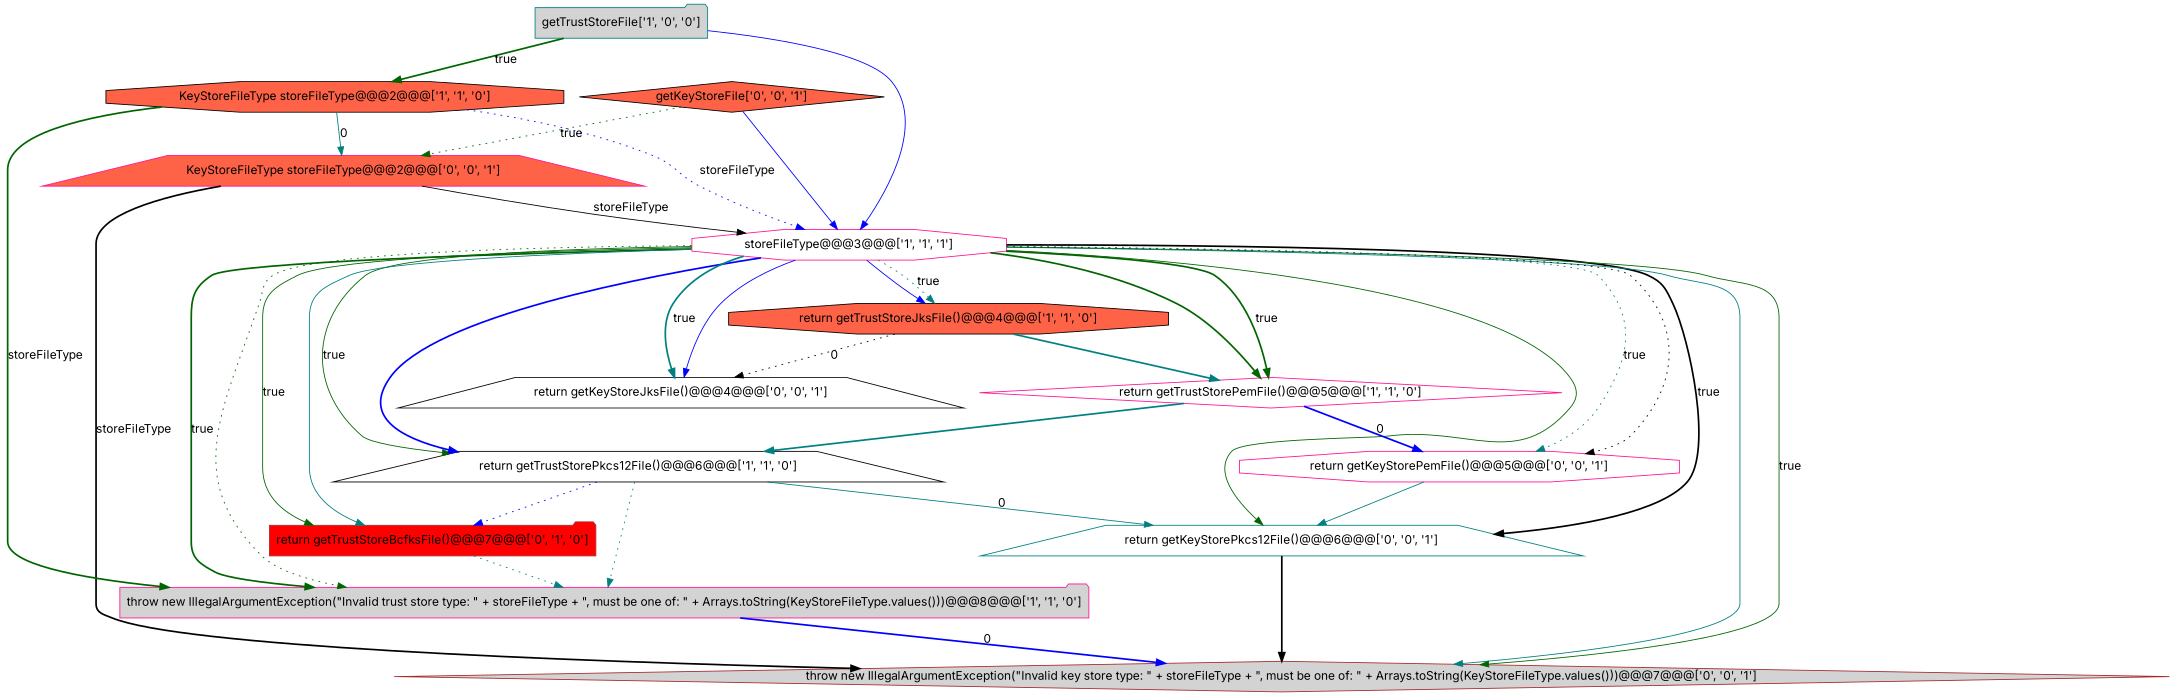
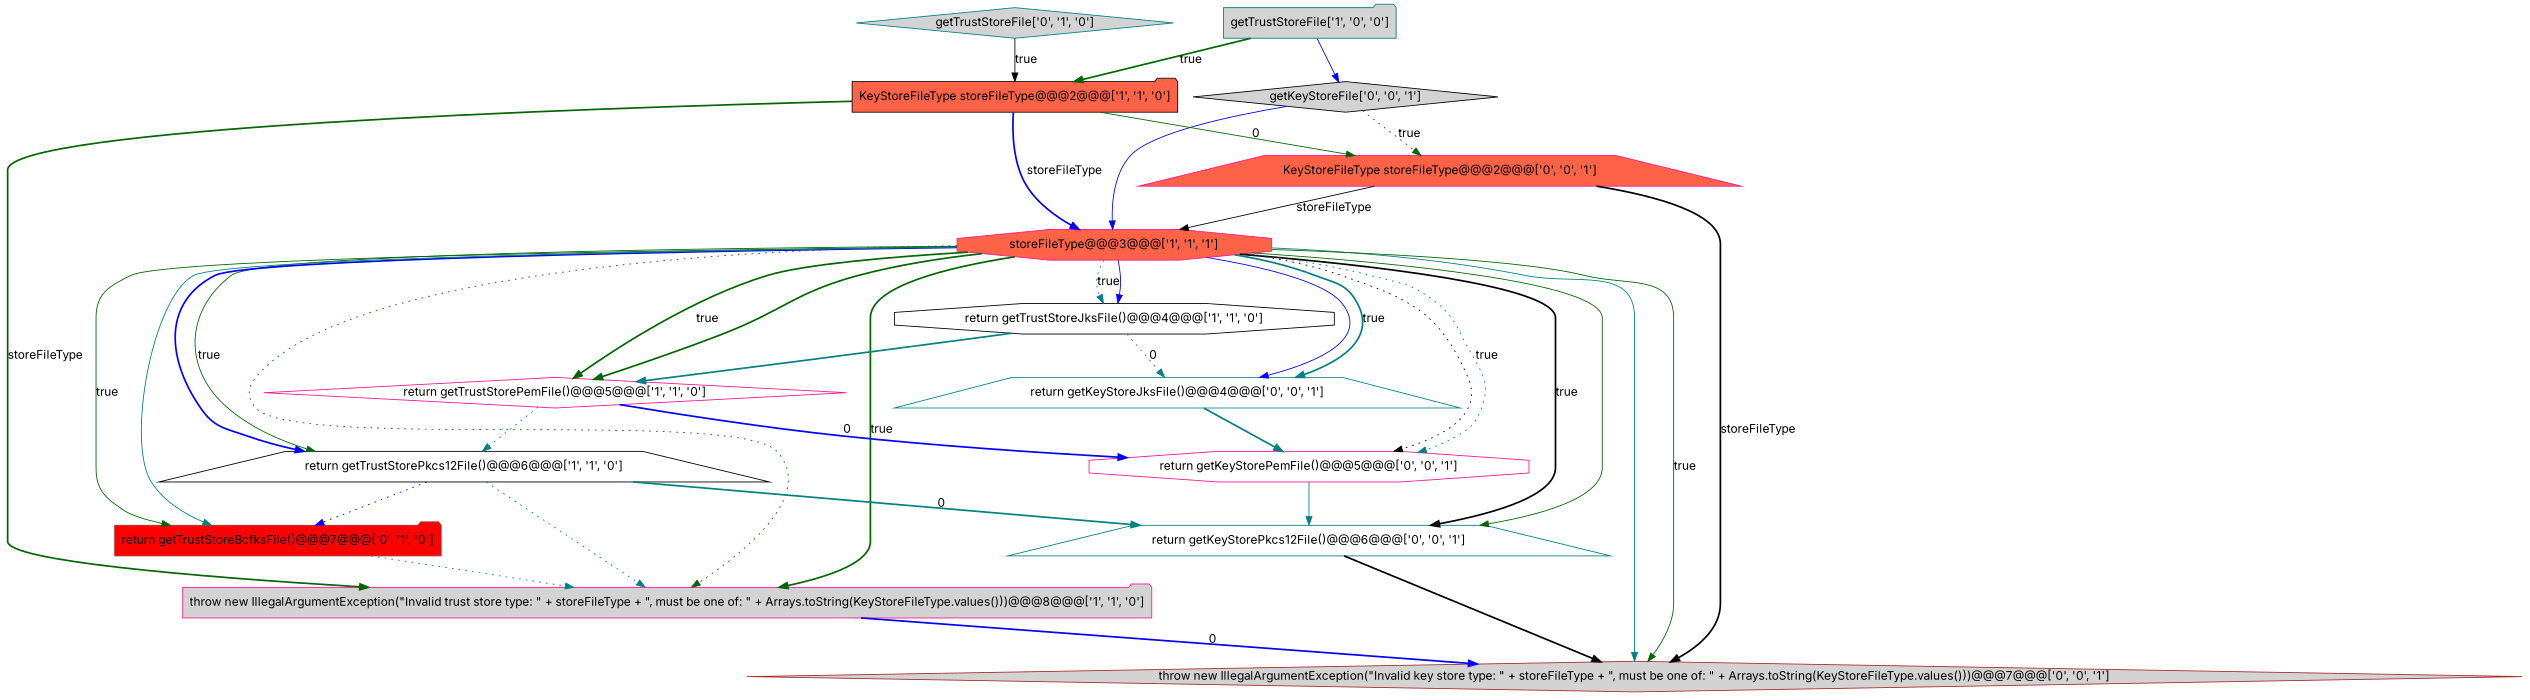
node "getTrustStoreFile['0', '1', '0']": added
edge "getTrustStoreFile['1', '0', '0']" -> "storeFileType@@@3@@@['1', '1', '1']": now "getTrustStoreFile['1', '0', '0']" -> "getKeyStoreFile['0', '0', '1']"
node "KeyStoreFileType storeFileType@@@2@@@['1', '1', '0']": shape octagon -> folder
node "getKeyStoreFile['0', '0', '1']": fillcolor tomato -> lightgray
edge "KeyStoreFileType storeFileType@@@2@@@['1', '1', '0']" -> "KeyStoreFileType storeFileType@@@2@@@['0', '0', '1']": color teal -> darkgreen
edge "KeyStoreFileType storeFileType@@@2@@@['1', '1', '0']" -> "storeFileType@@@3@@@['1', '1', '1']": style dotted -> bold
node "storeFileType@@@3@@@['1', '1', '1']": fillcolor white -> tomato
node "return getTrustStoreJksFile()@@@4@@@['1', '1', '0']": fillcolor tomato -> white
edge "return getTrustStoreJksFile()@@@4@@@['1', '1', '0']" -> "return getKeyStoreJksFile()@@@4@@@['0', '0', '1']": color black -> teal
node "return getKeyStoreJksFile()@@@4@@@['0', '0', '1']": color black -> teal
edge "return getTrustStorePemFile()@@@5@@@['1', '1', '0']" -> "return getTrustStorePkcs12File()@@@6@@@['1', '1', '0']": style bold -> dotted
edge "return getKeyStoreJksFile()@@@4@@@['0', '0', '1']" -> "return getKeyStorePemFile()@@@5@@@['0', '0', '1']": added
edge "return getTrustStorePkcs12File()@@@6@@@['1', '1', '0']" -> "return getKeyStorePkcs12File()@@@6@@@['0', '0', '1']": style solid -> bold
